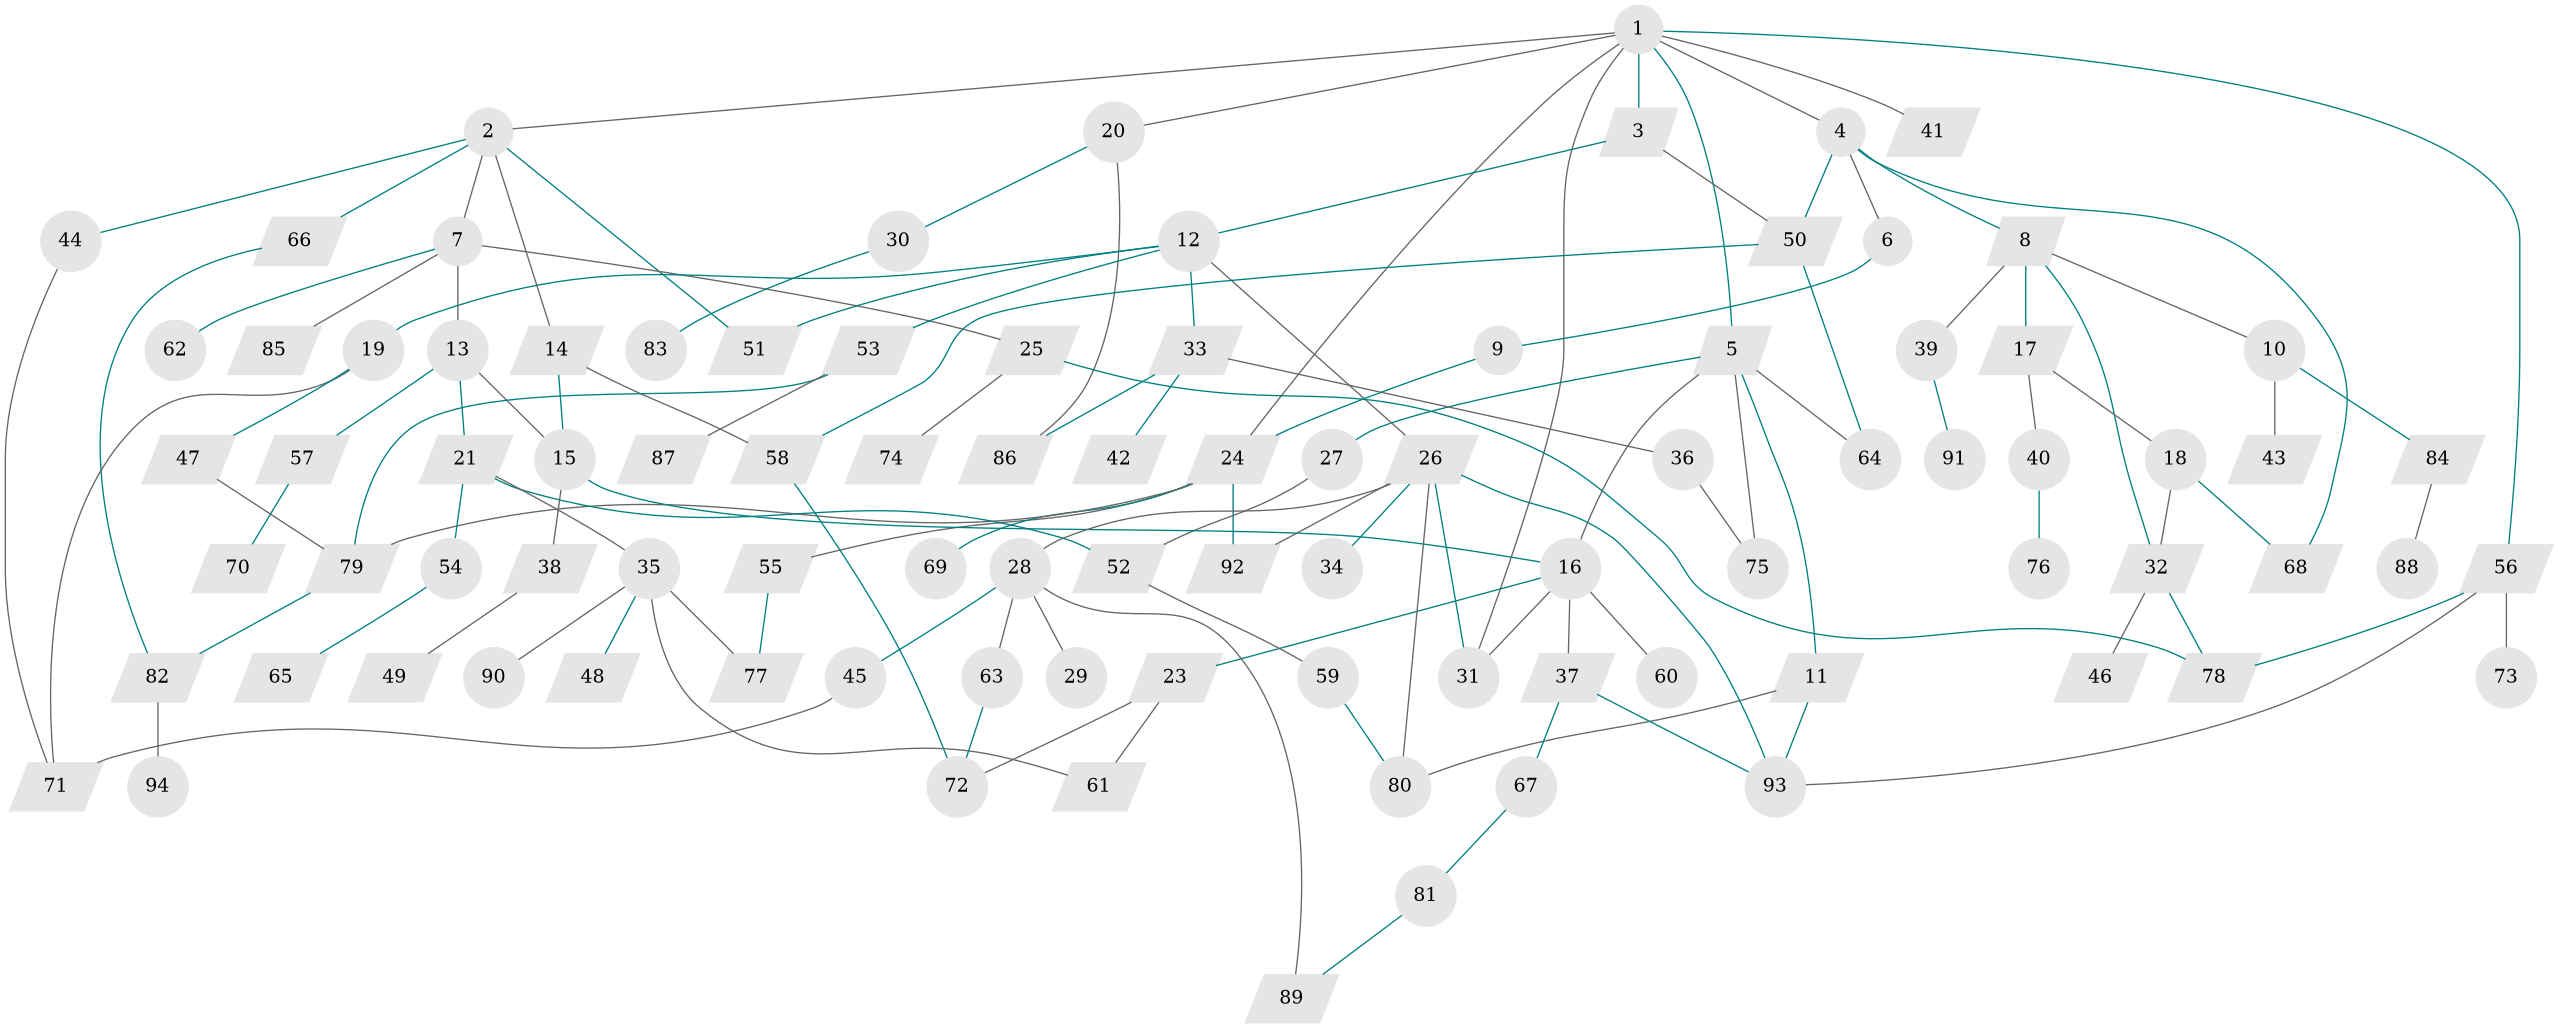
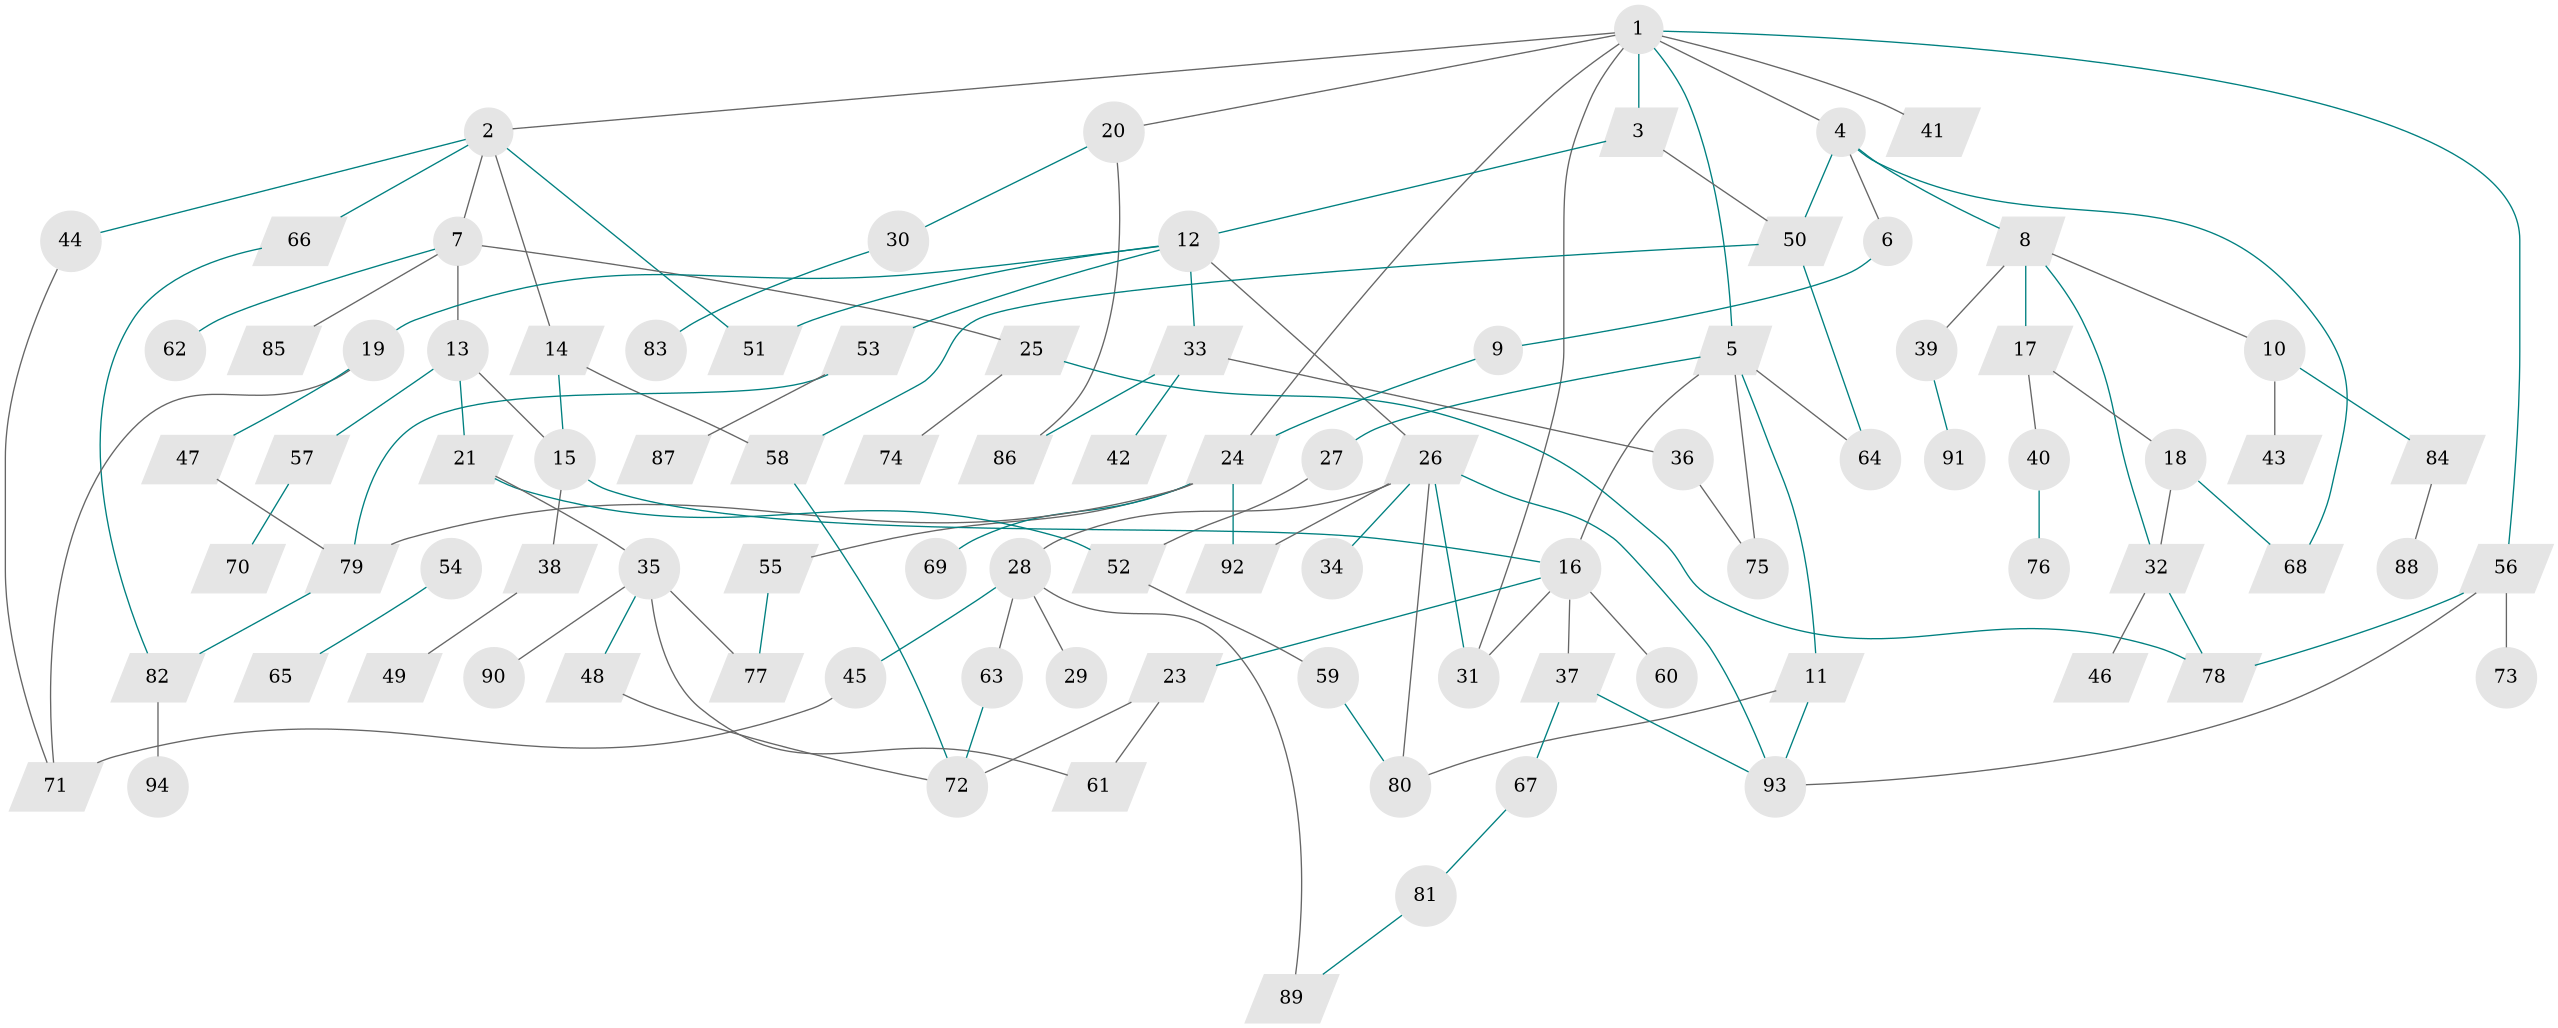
edge "21" -- "54": removed
edge "48" -- "72": added
